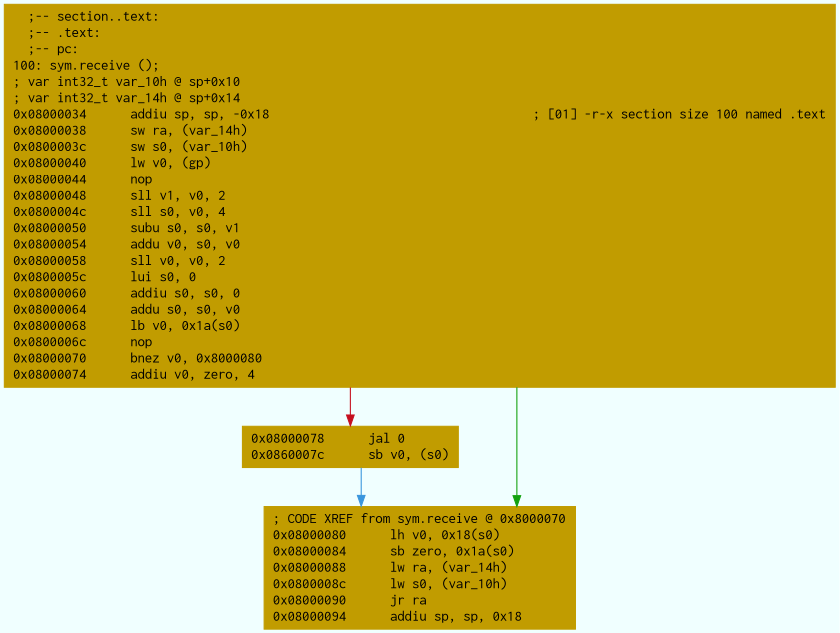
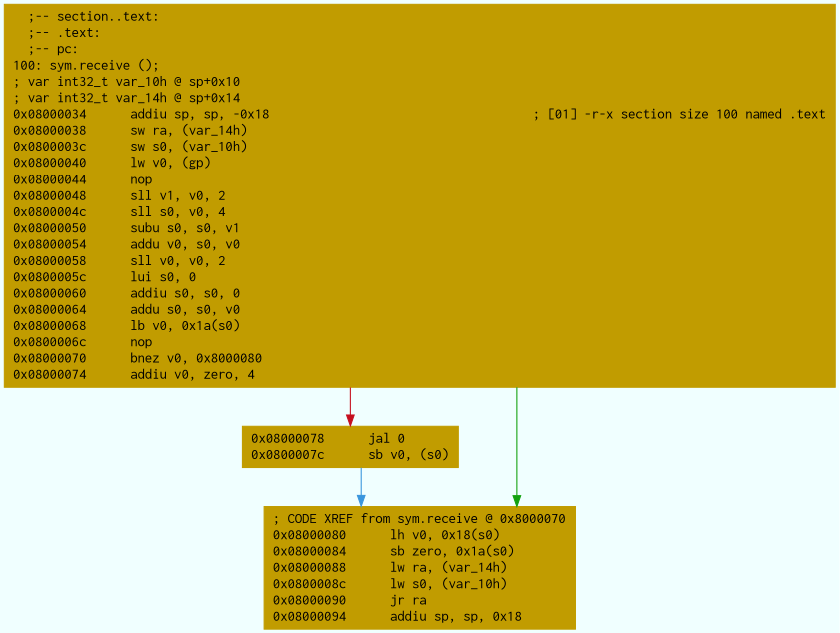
node "0x08000078      jal 0 0x0860007c      sb v0, (s0)": label "0x08000078      jal 0 0x0860007c      sb v0, (s0)" -> "0x08000078      jal 0 0x0800007c      sb v0, (s0)"
